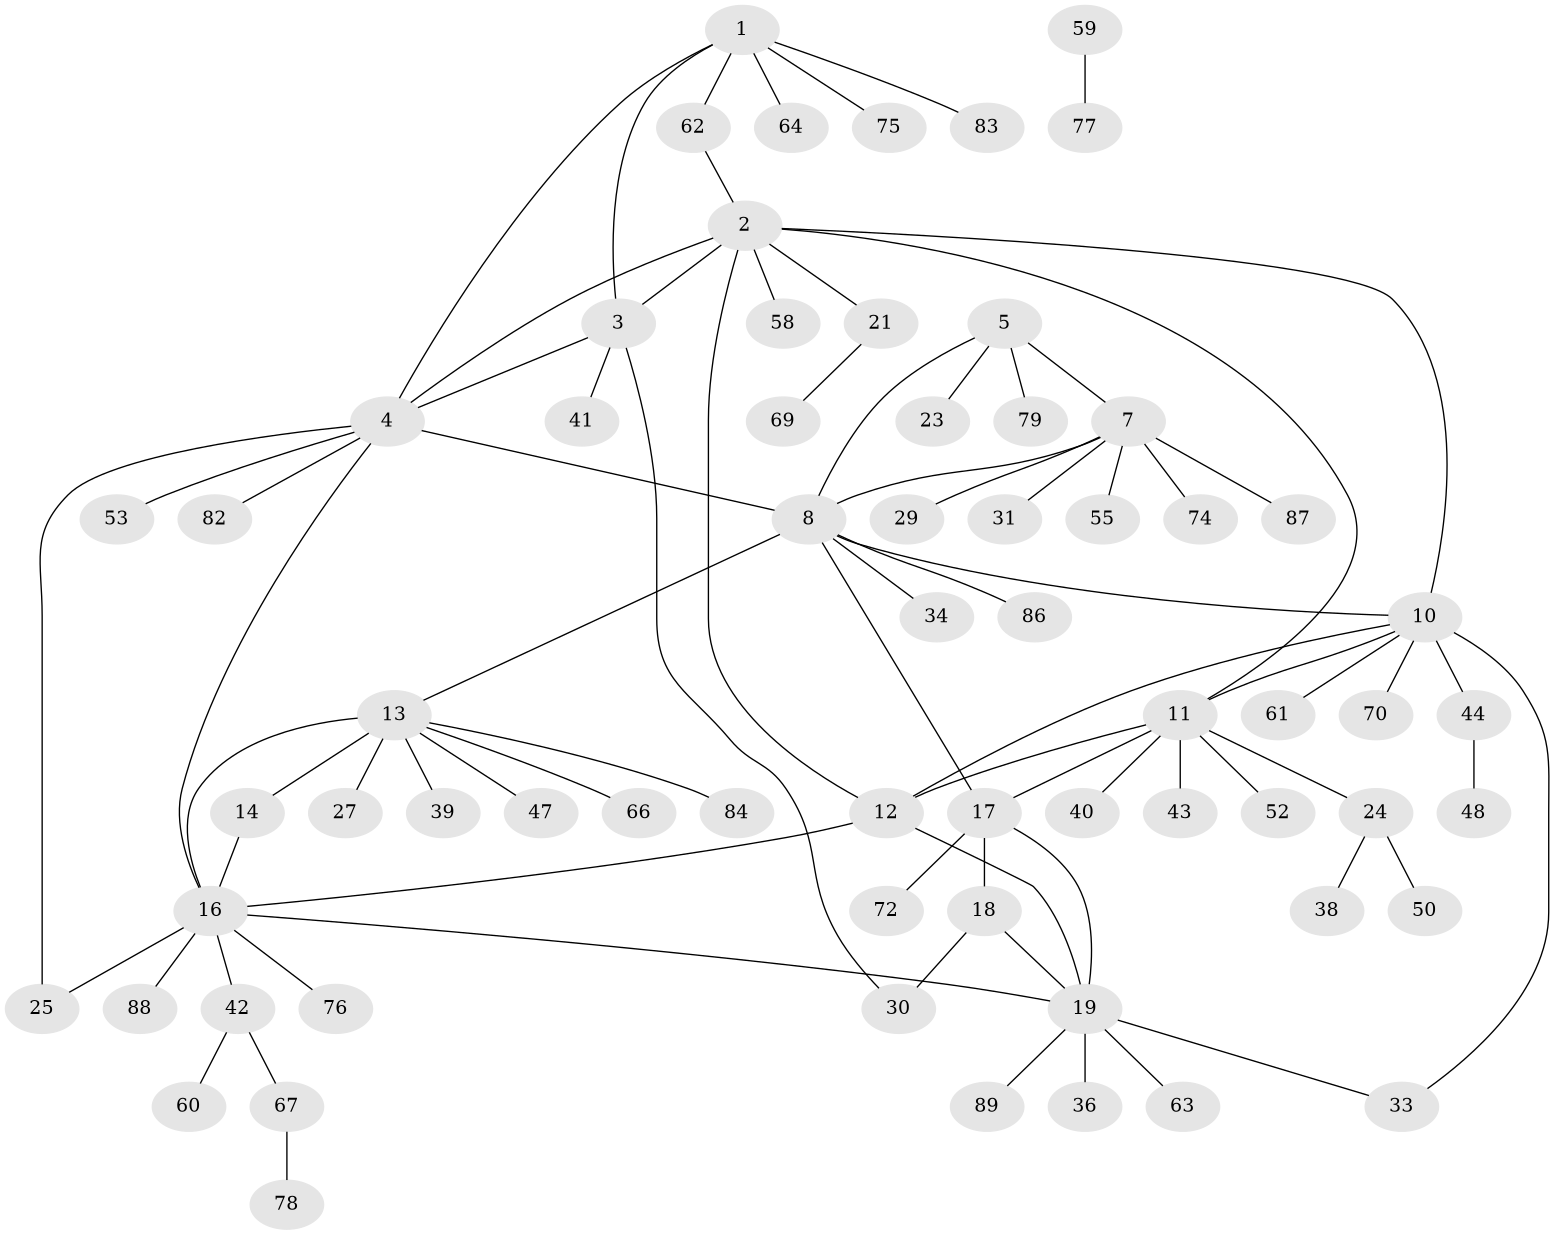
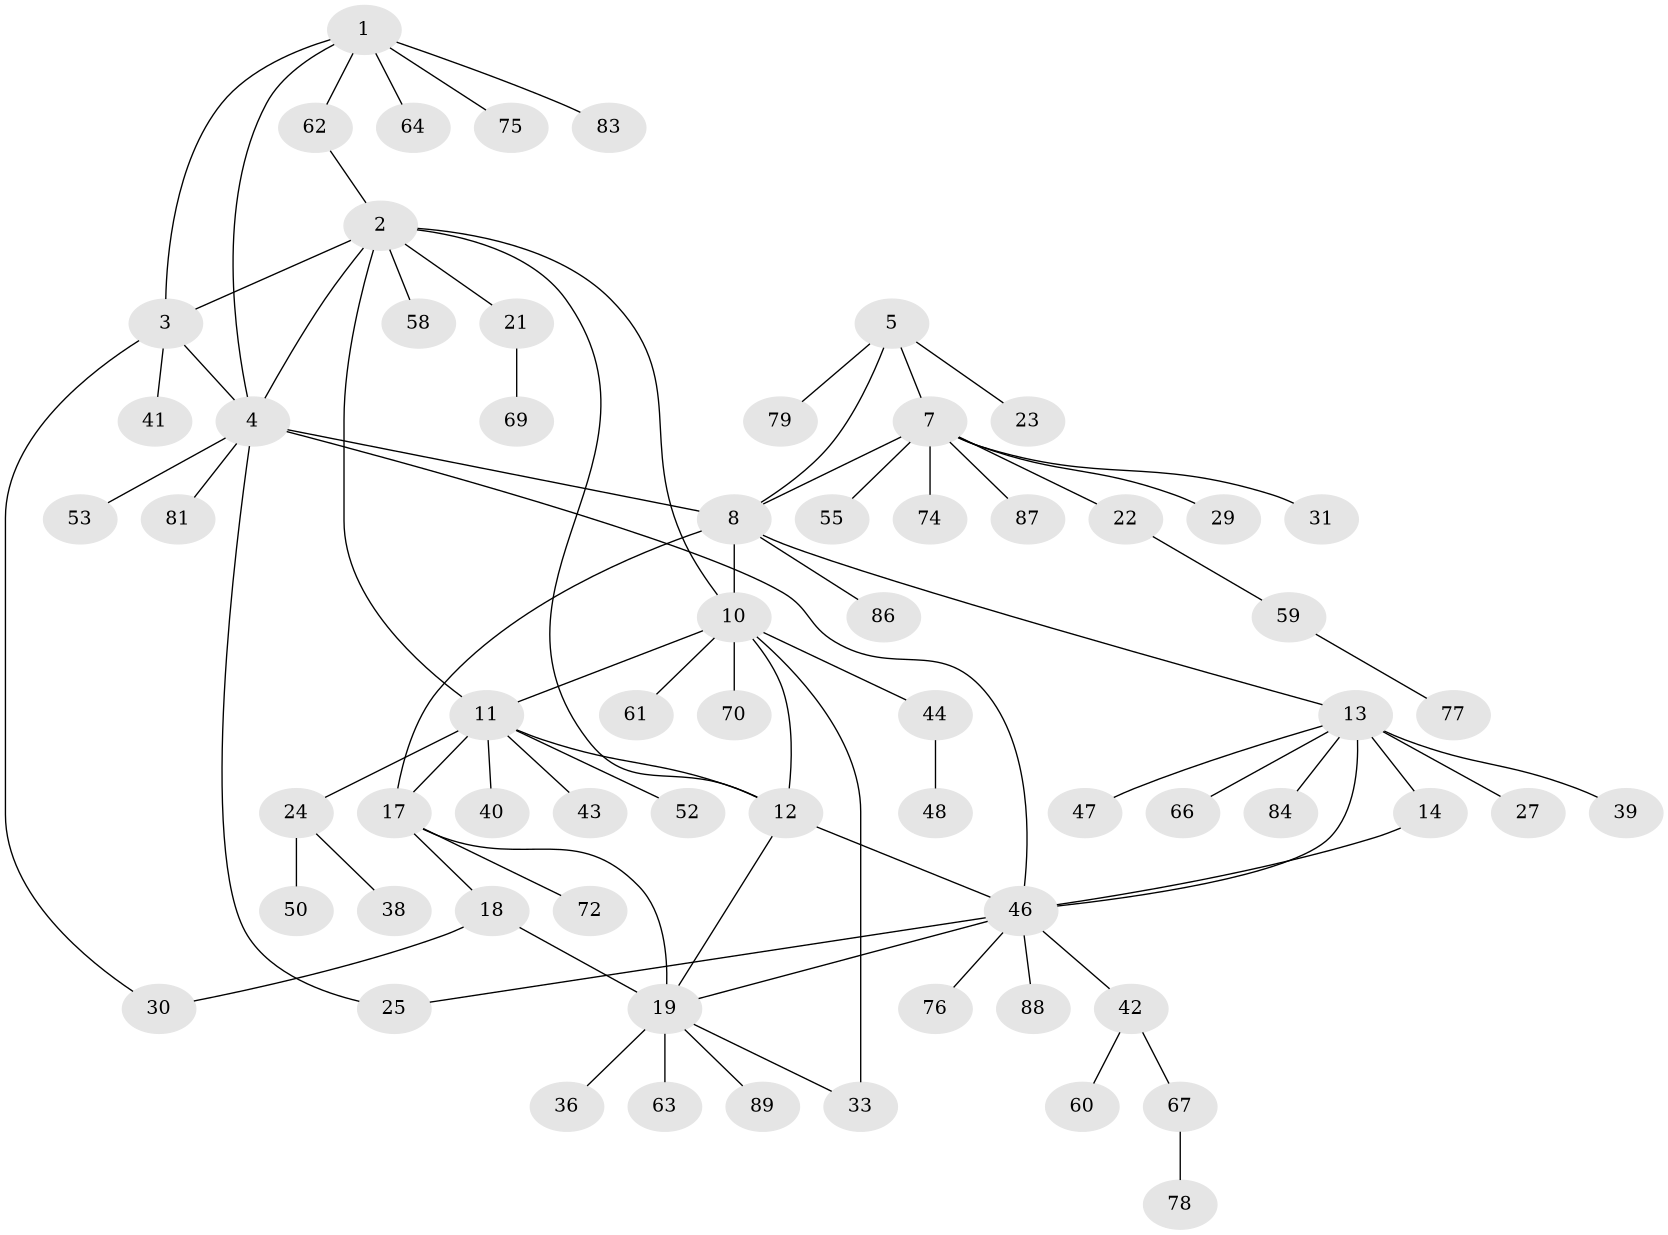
node "82": label "82" -> "81"
node "22": added
node "34": removed
node "16": label "16" -> "46"
